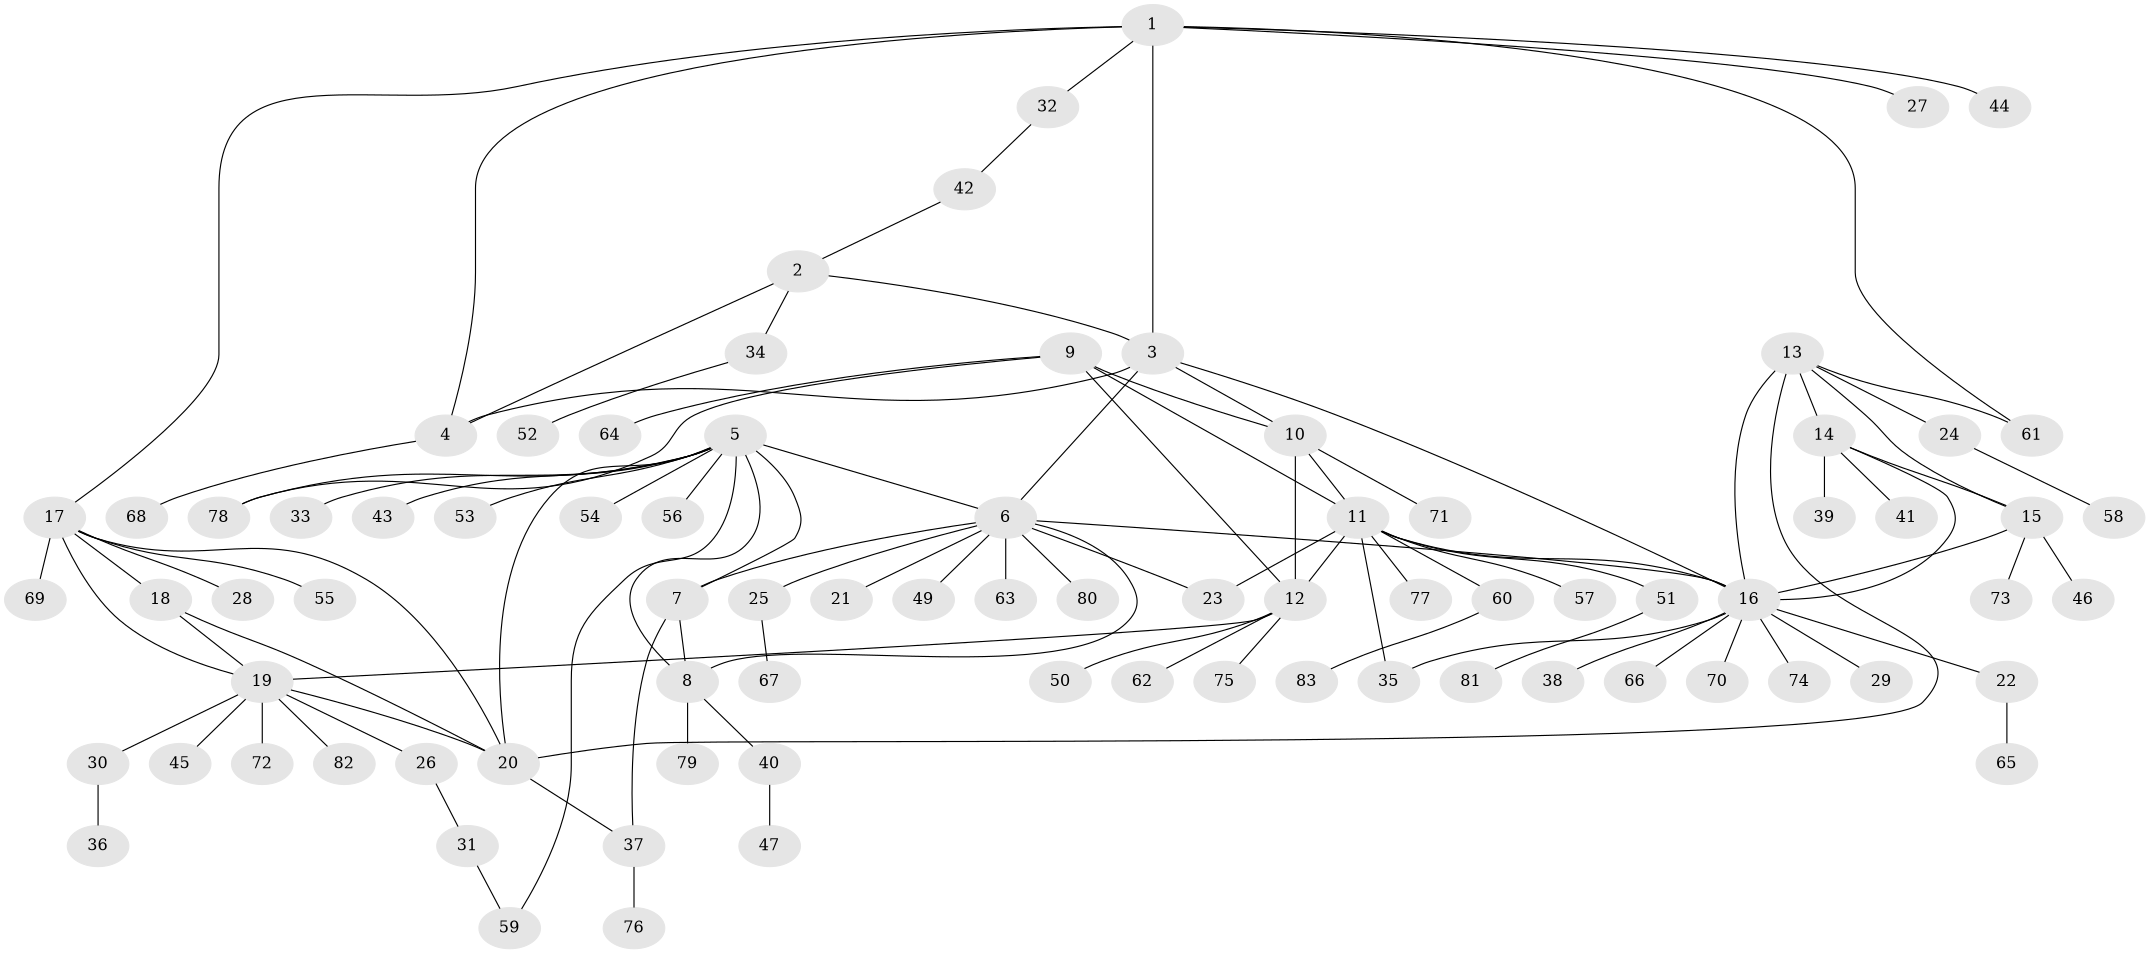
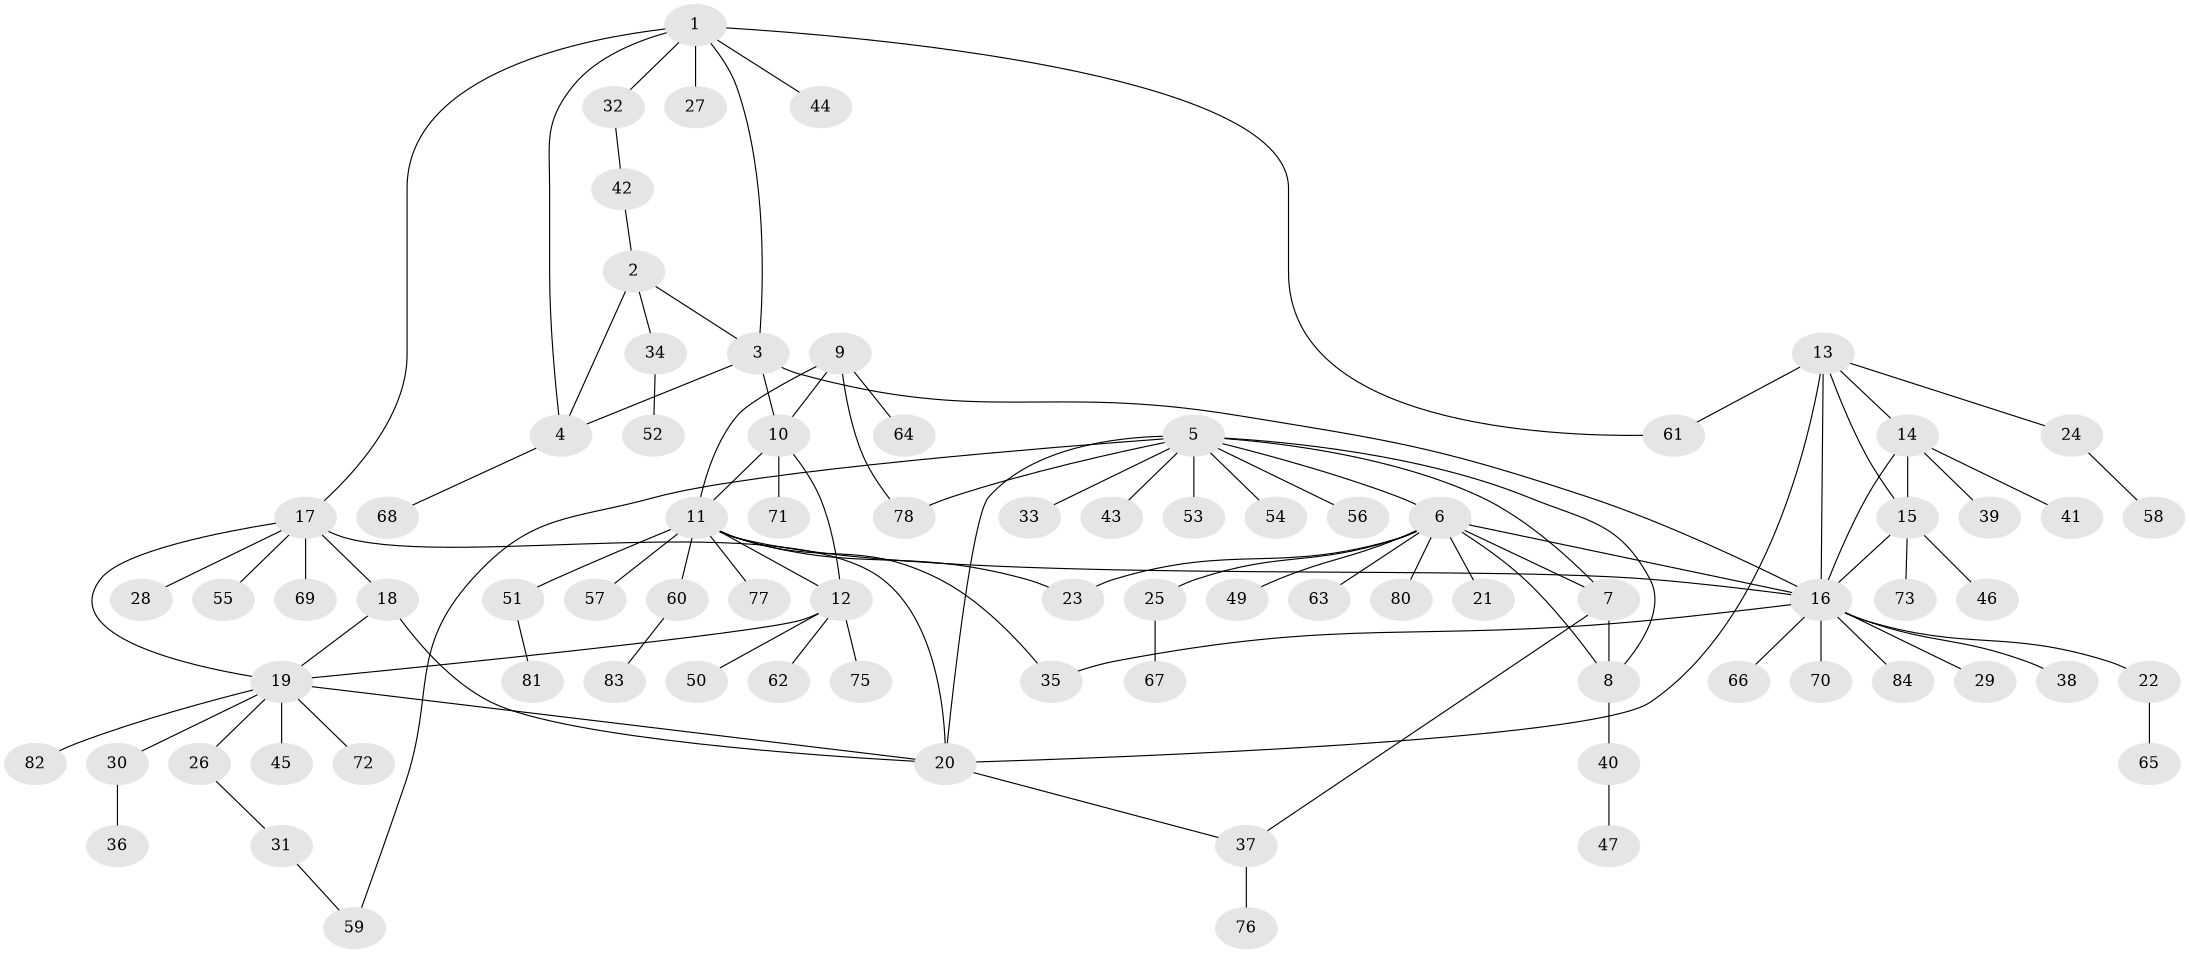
edge "3" -- "6": removed
edge "9" -- "12": removed
node "74": label "74" -> "84"
node "79": removed
